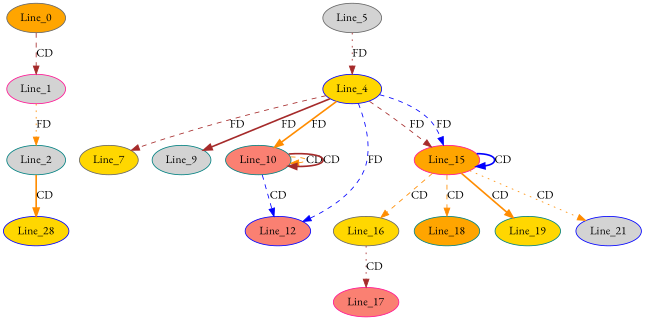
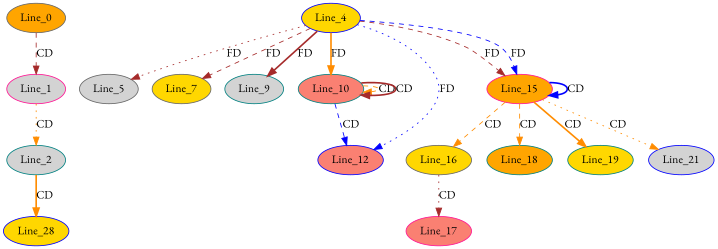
edge "Line_5" -> "Line_4": reversed
edge "Line_1" -> "Line_2": label "FD" -> "CD"
edge "Line_4" -> "Line_12": style dashed -> dotted
